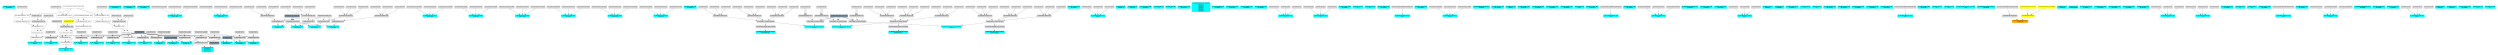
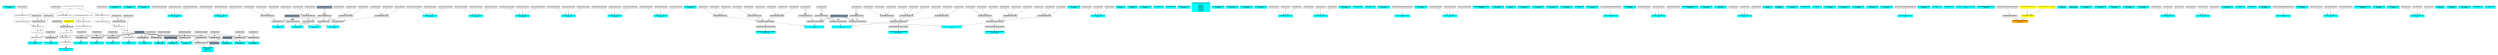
node "VFXValue`1 Float (-1.701412E+38)": added
